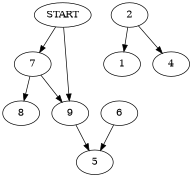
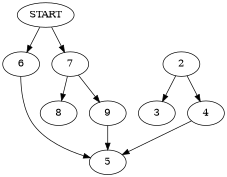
edge "START" -> "9": now "START" -> "6"
node "1": label "1" -> "3"
edge "4" -> "5": added
